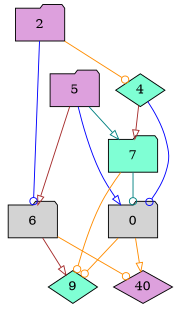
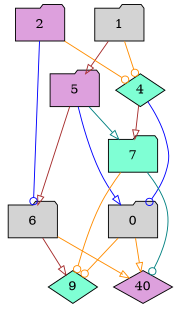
node "1": added
edge "7" -> "0": now "7" -> "40"
edge "6" -> "40": arrowhead odot -> onormal
